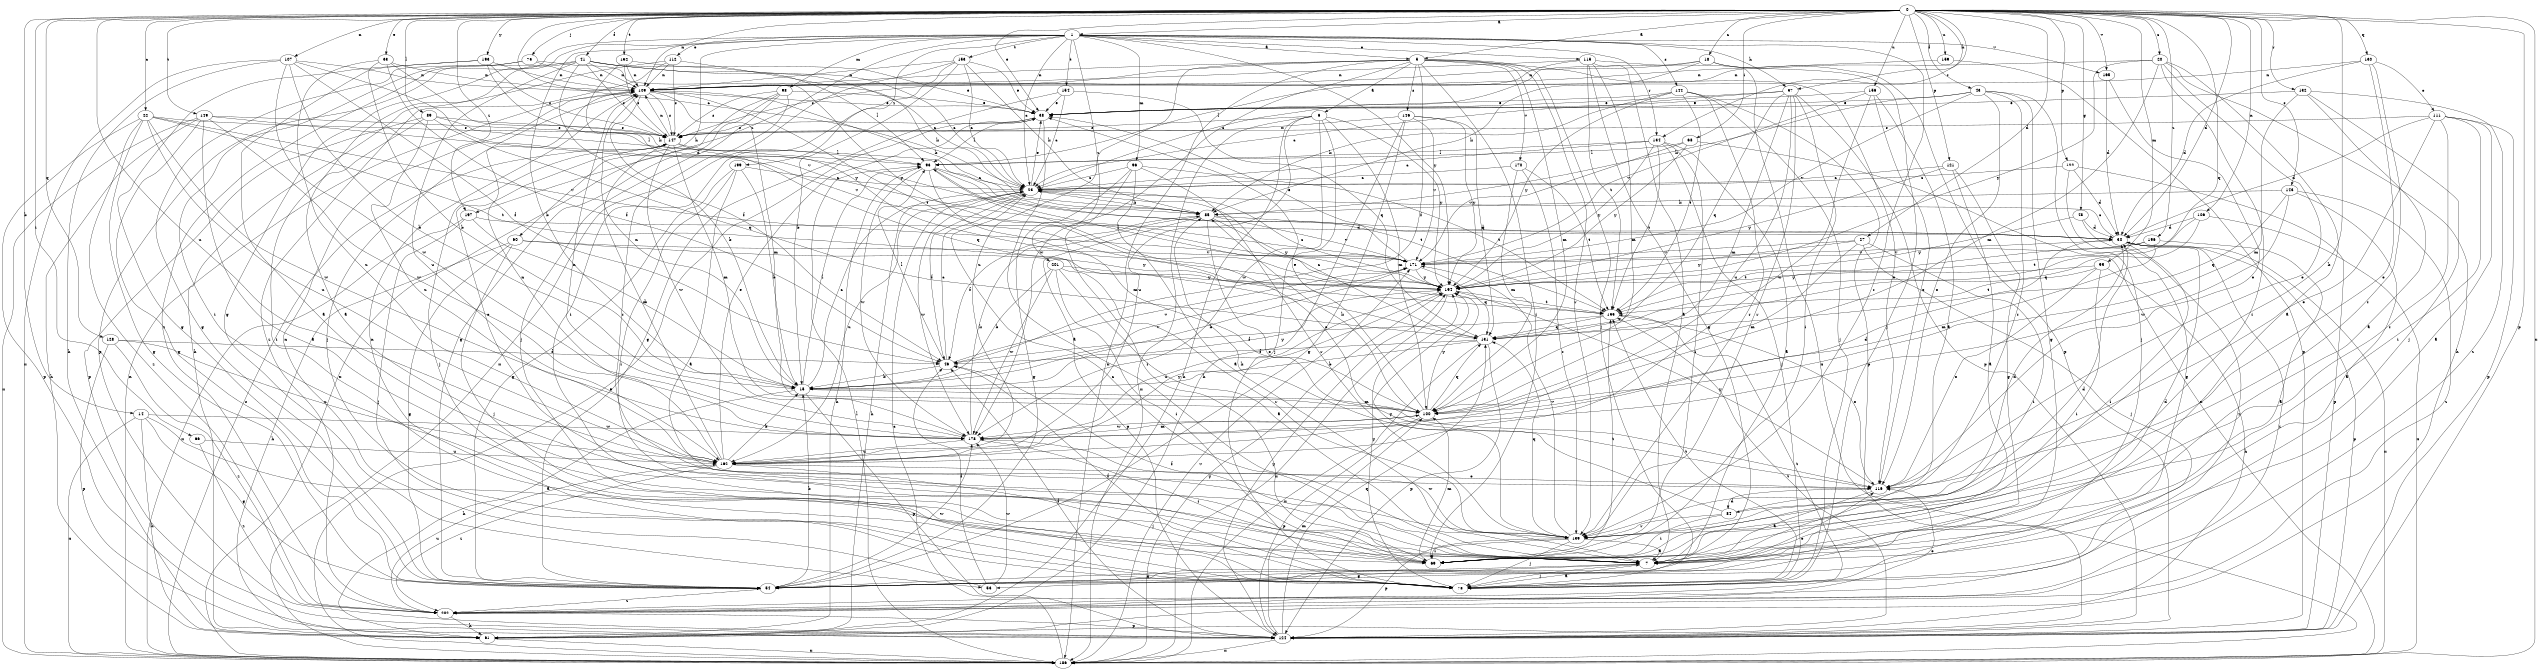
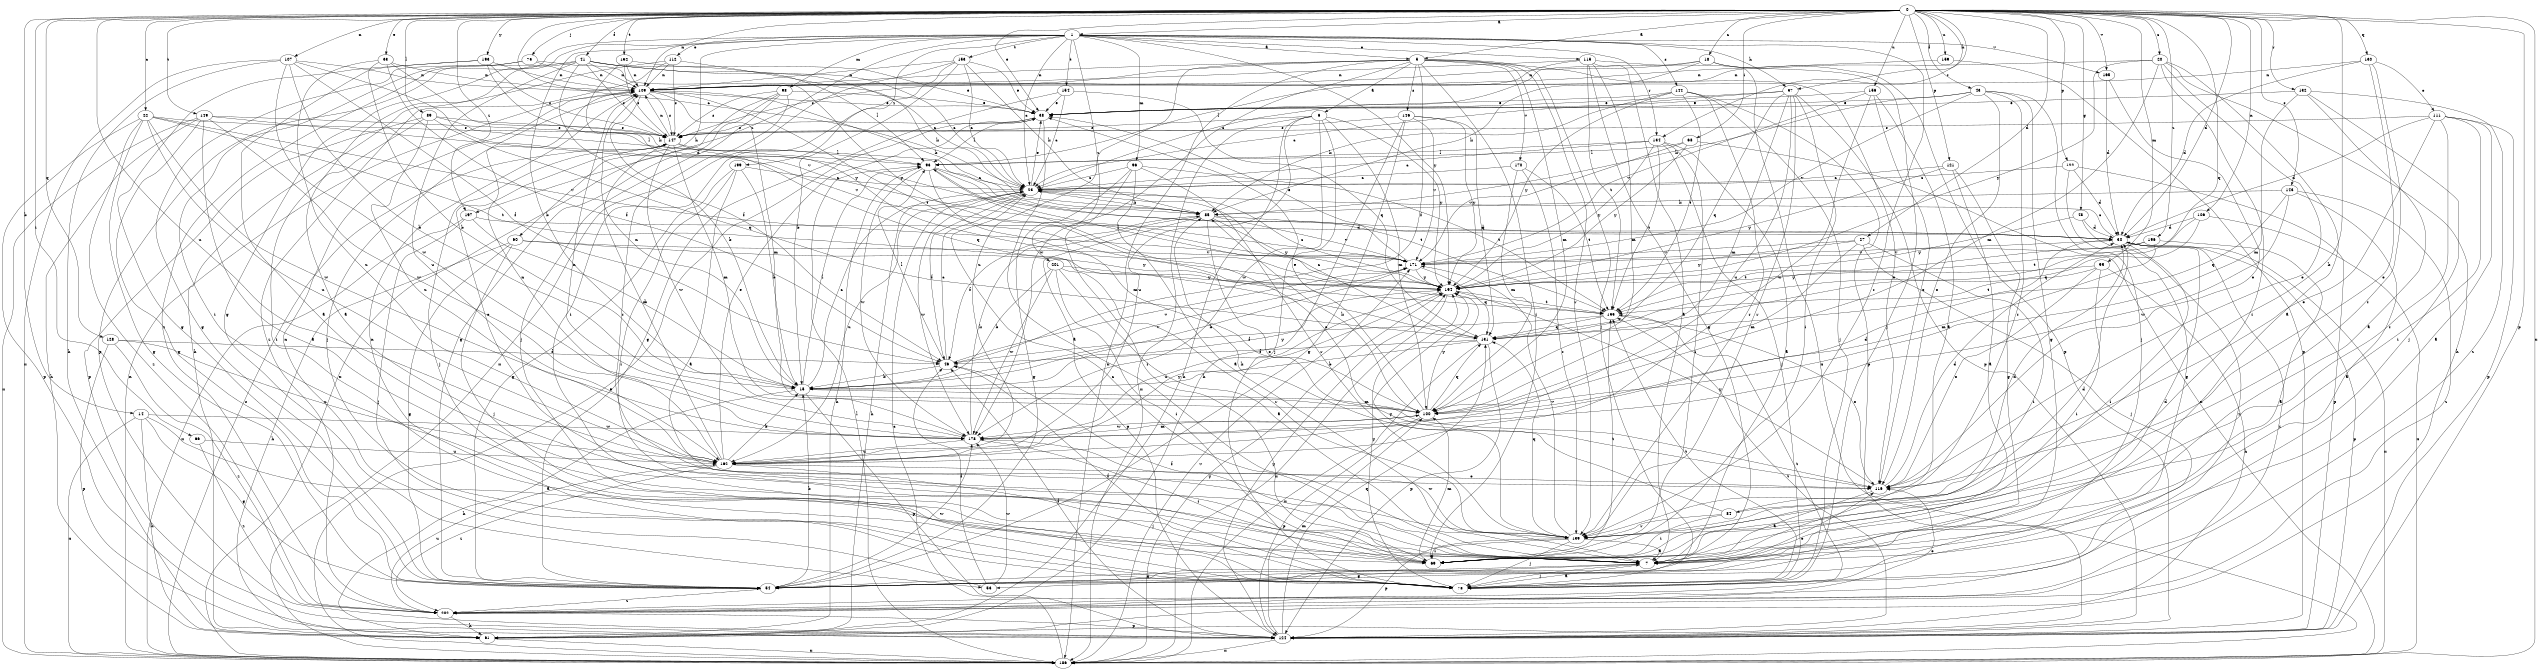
edge "146" -> "147": label "x" -> "s"
edge "116" -> "84": now "116" -> "30"
